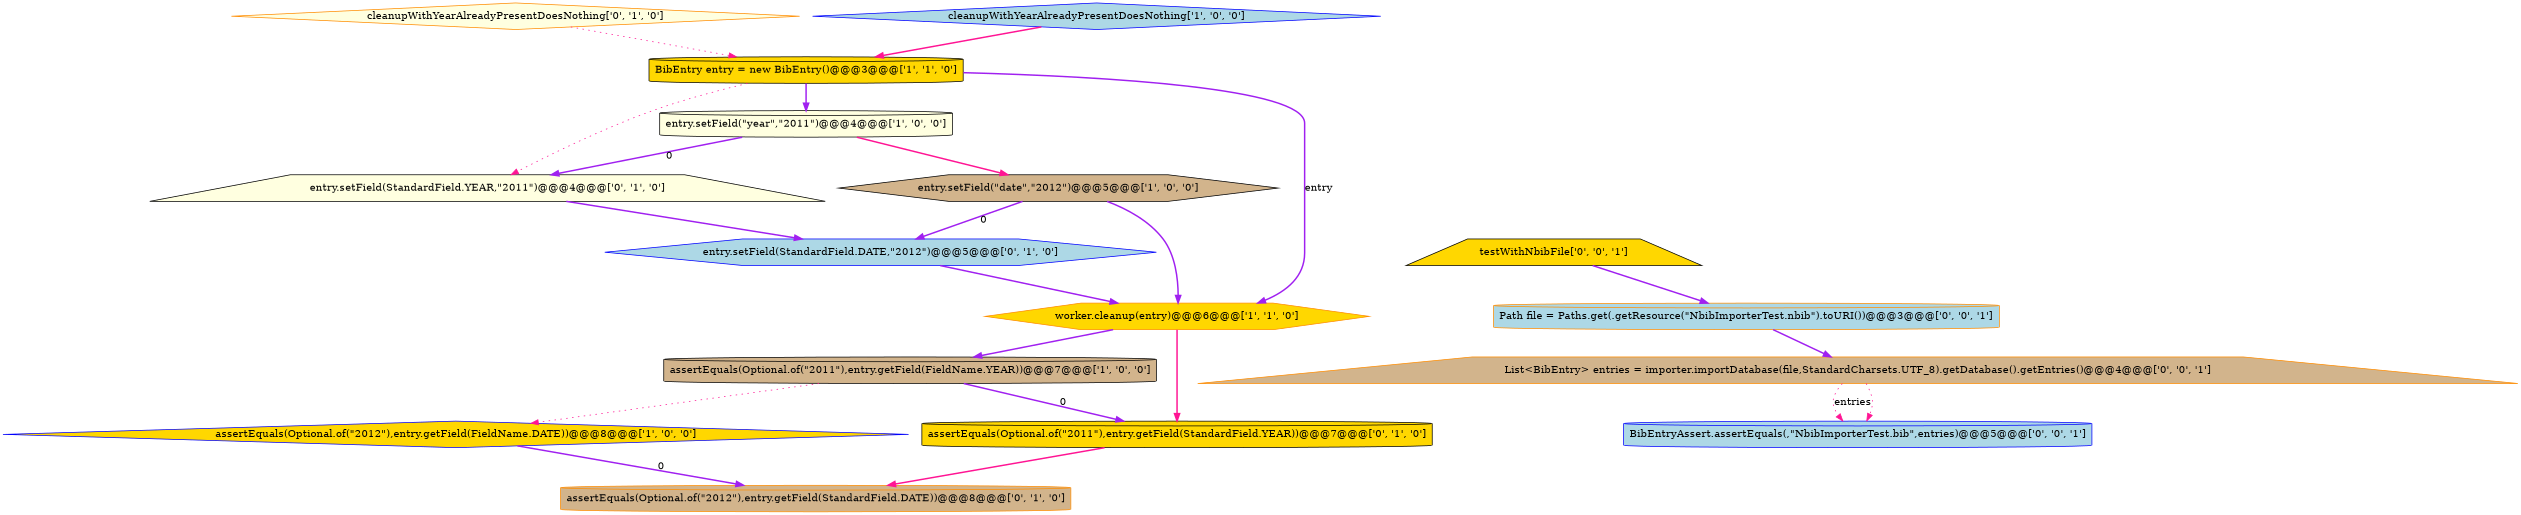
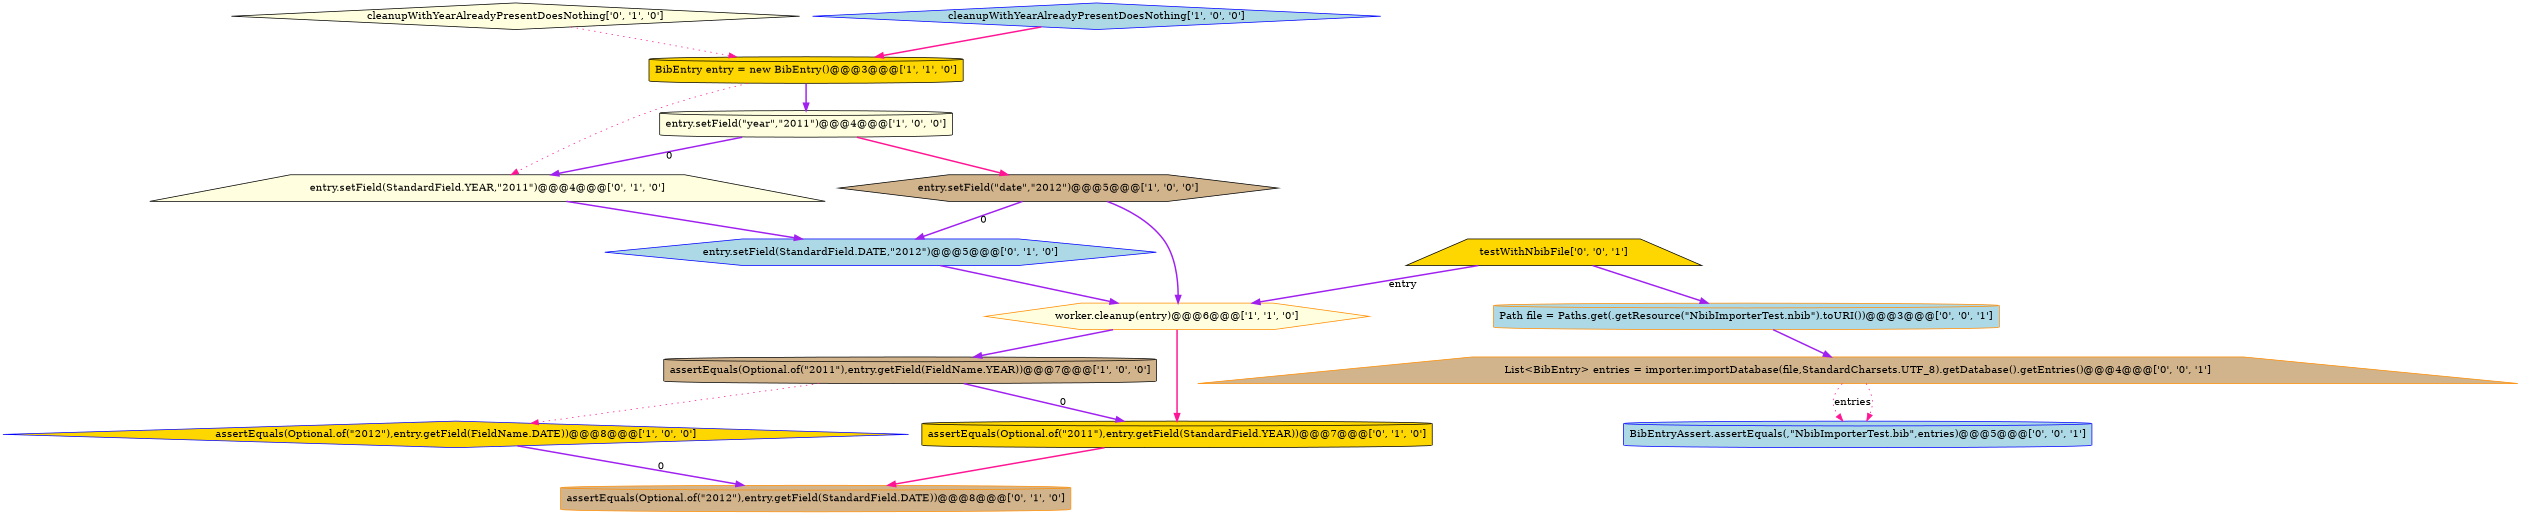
node "cleanupWithYearAlreadyPresentDoesNothing['0', '1', '0']": color darkorange -> black
edge "BibEntry entry = new BibEntry()@@@3@@@['1', '1', '0']" -> "worker.cleanup(entry)@@@6@@@['1', '1', '0']": now "testWithNbibFile['0', '0', '1']" -> "worker.cleanup(entry)@@@6@@@['1', '1', '0']"
node "worker.cleanup(entry)@@@6@@@['1', '1', '0']": fillcolor gold -> lightyellow
